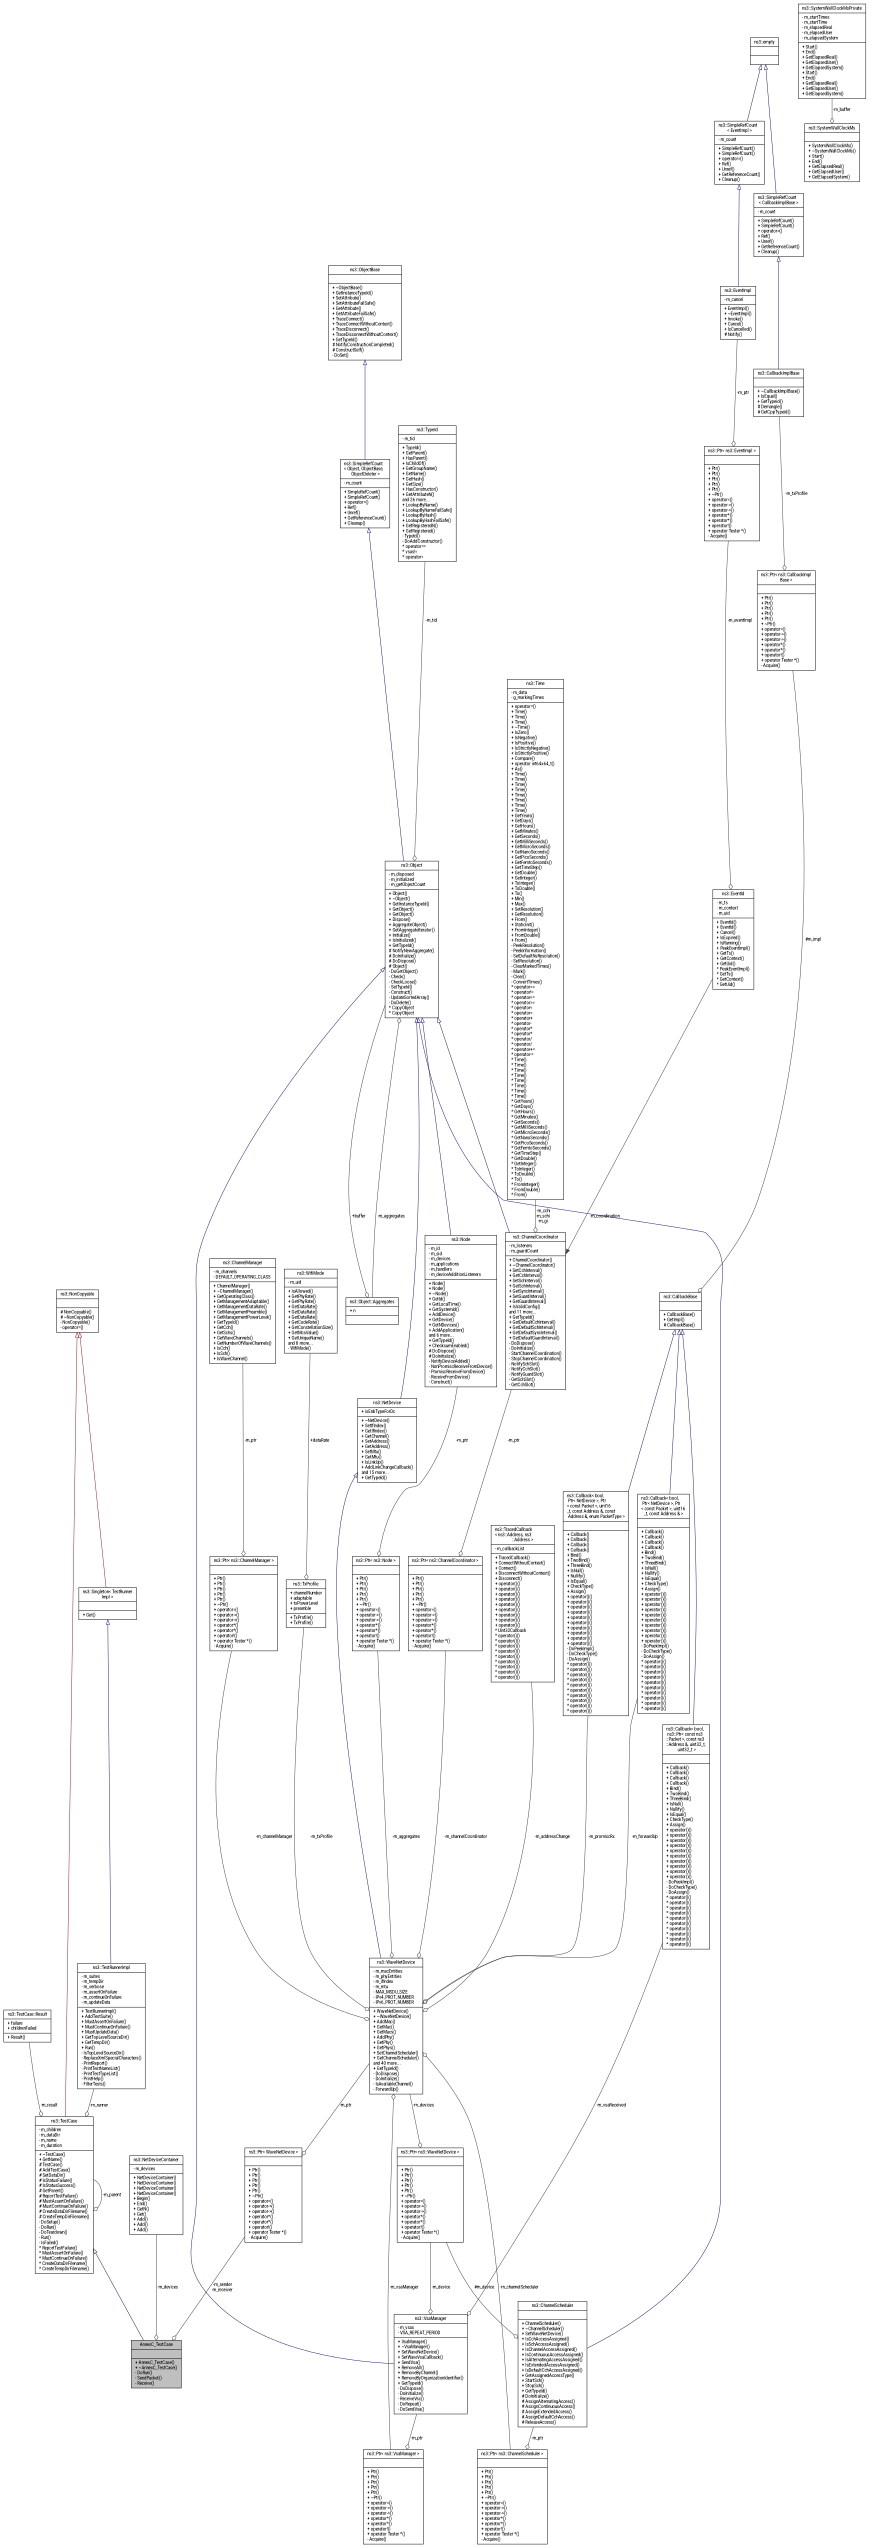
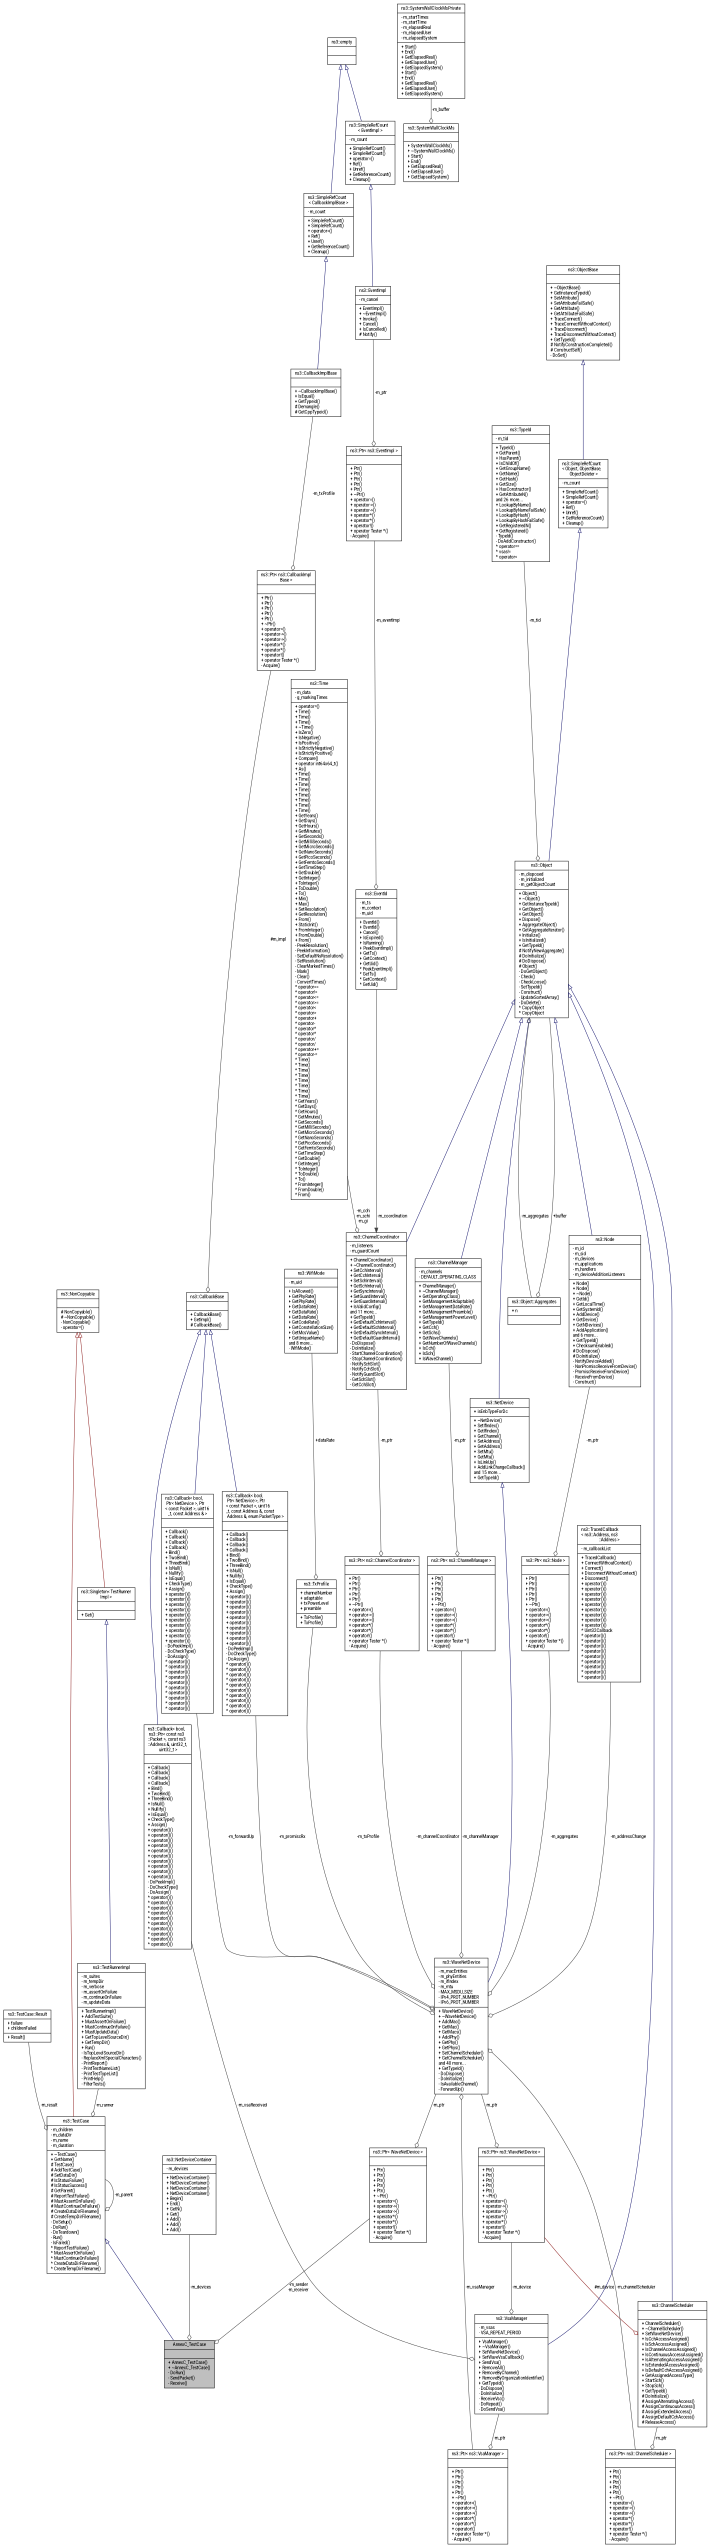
edge "ns3::ChannelManager" -> "ns3::Object": added
edge "ns3::WaveNetDevice" -> "ns3::Ptr< ns3::WaveNetDevice >": label " -m_devices" -> " -m_ptr"
edge "ns3::Ptr< ns3::WaveNetDevice >" -> "ns3::ChannelScheduler": color grey25 -> firebrick4
